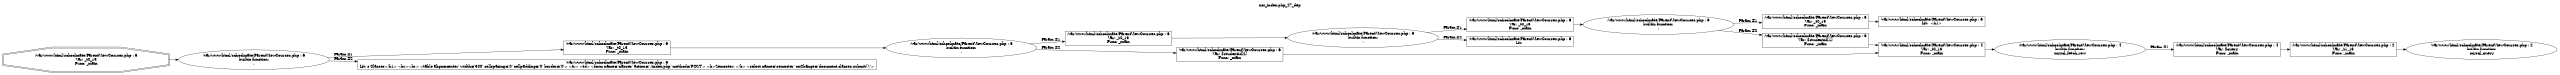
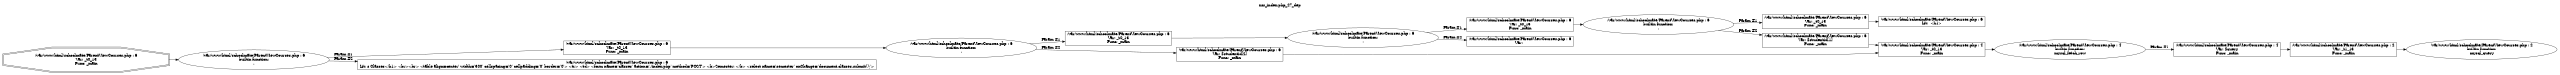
node "/var/www/html/schoolmate/ParentViewCourses.php : 6 Lit:": label "/var/www/html/schoolmate/ParentViewCourses.php : 6 Lit:" -> "/var/www/html/schoolmate/ParentViewCourses.php : 6 Var:"
